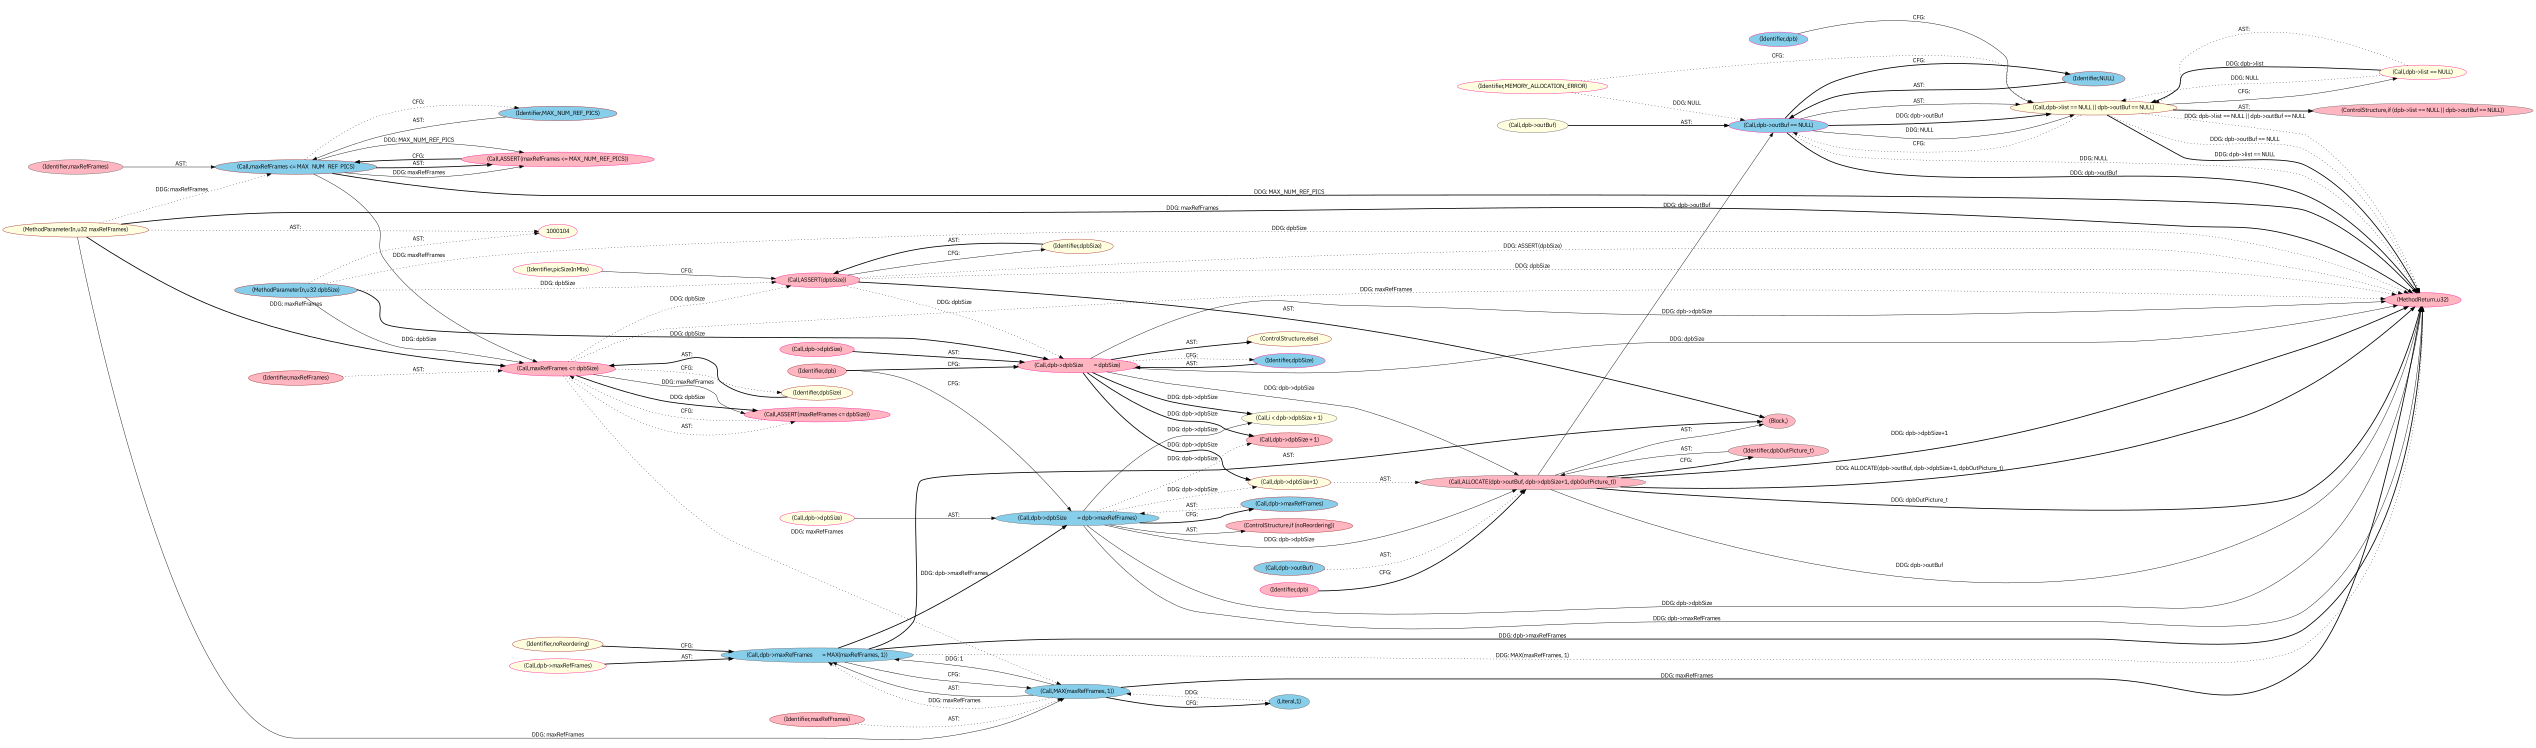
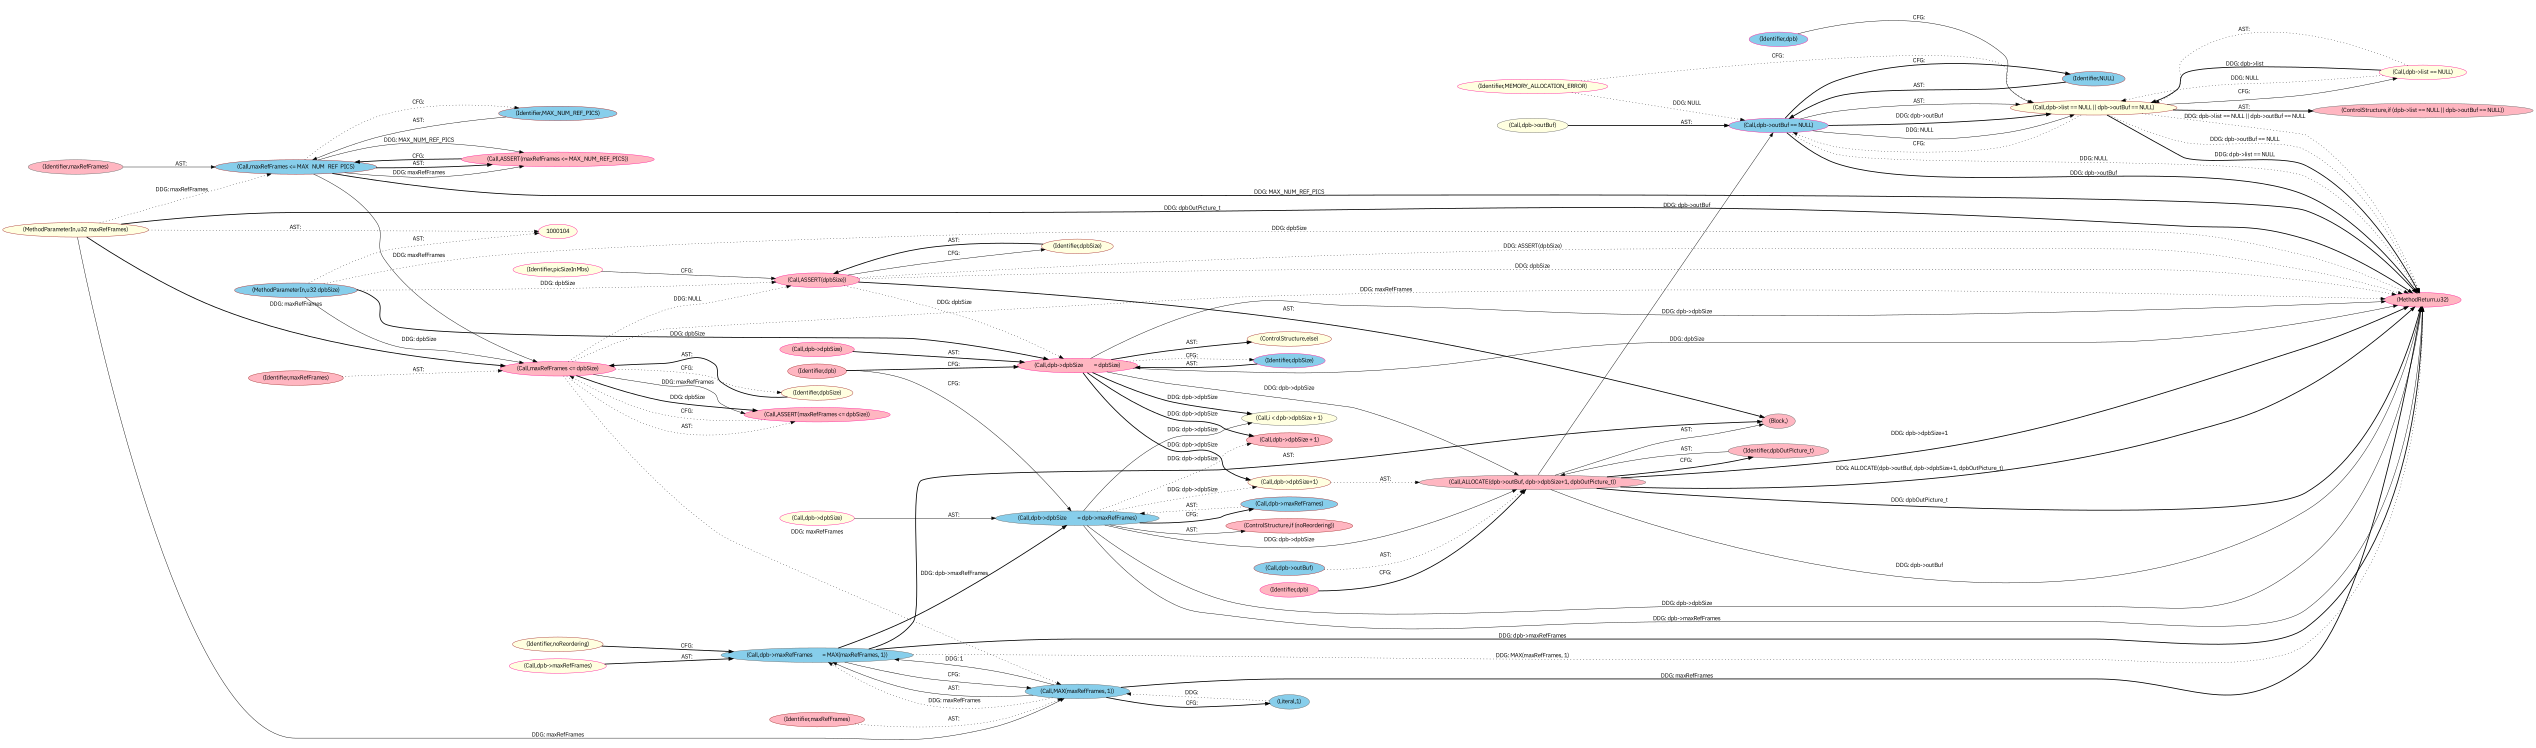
edge "(MethodParameterIn,u32 maxRefFrames)" -> "(MethodReturn,u32)": label "DDG: maxRefFrames" -> "DDG: dpbOutPicture_t"
edge "(Call,maxRefFrames <= dpbSize)" -> "(Call,ASSERT(dpbSize))": label "DDG: dpbSize" -> "DDG: NULL"
